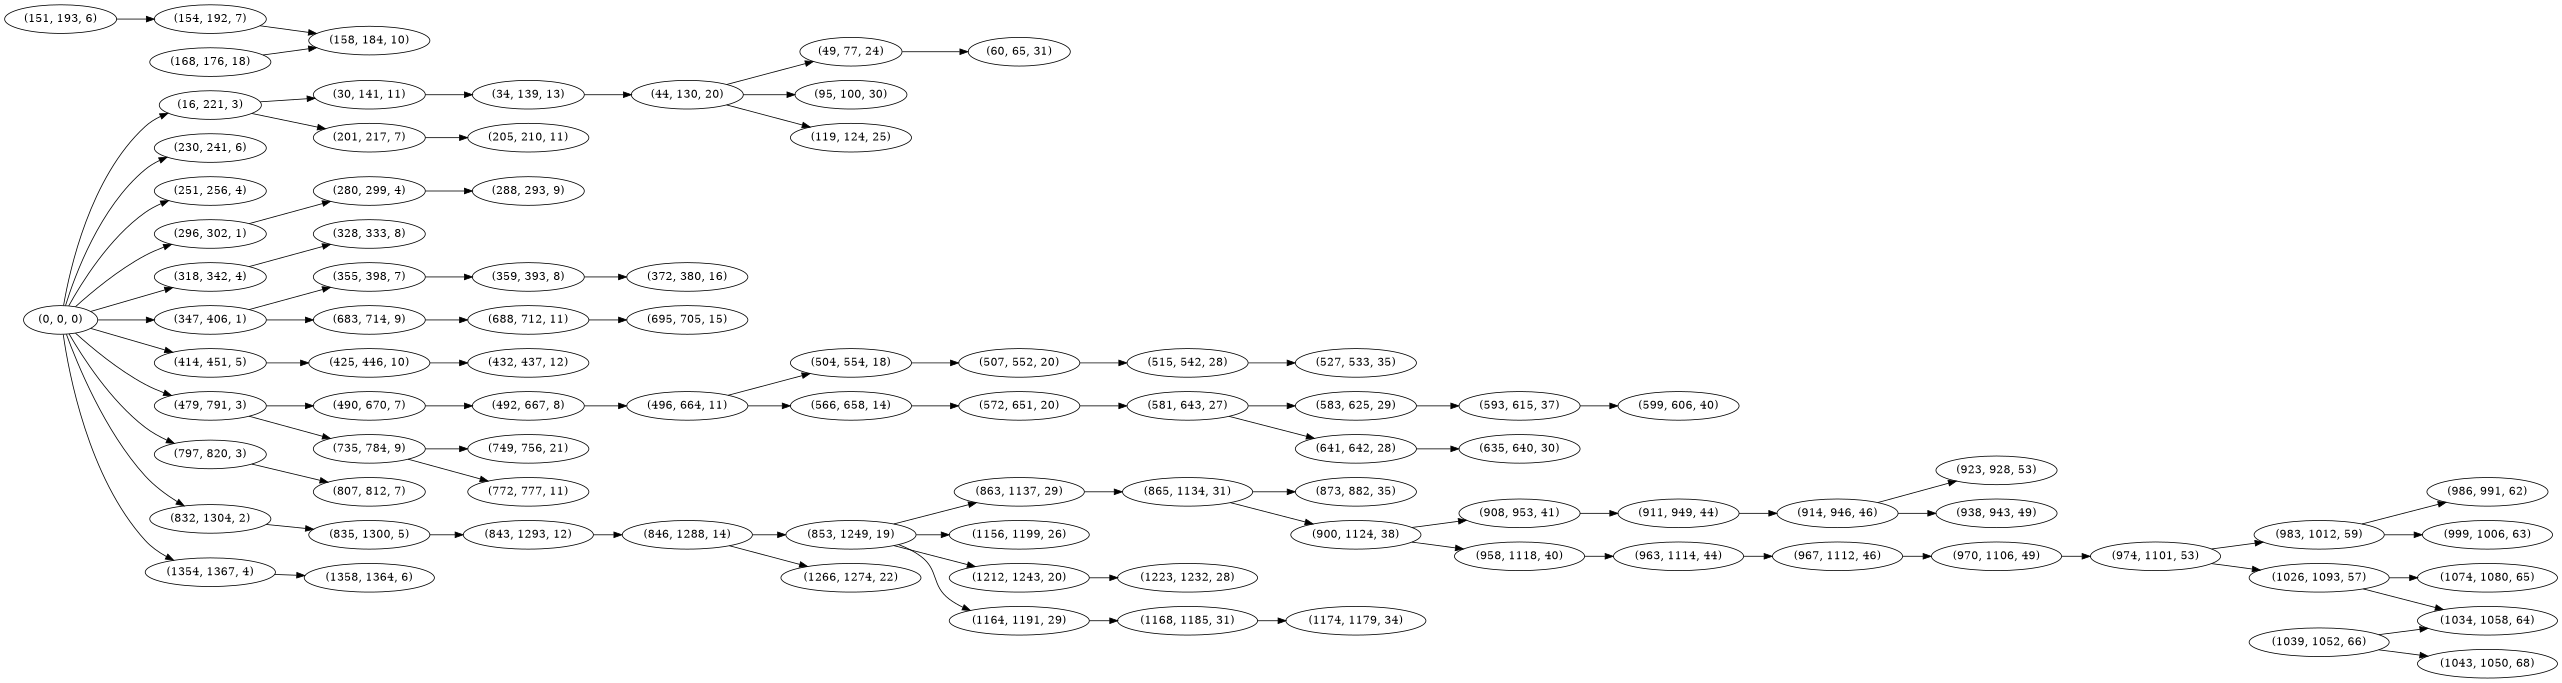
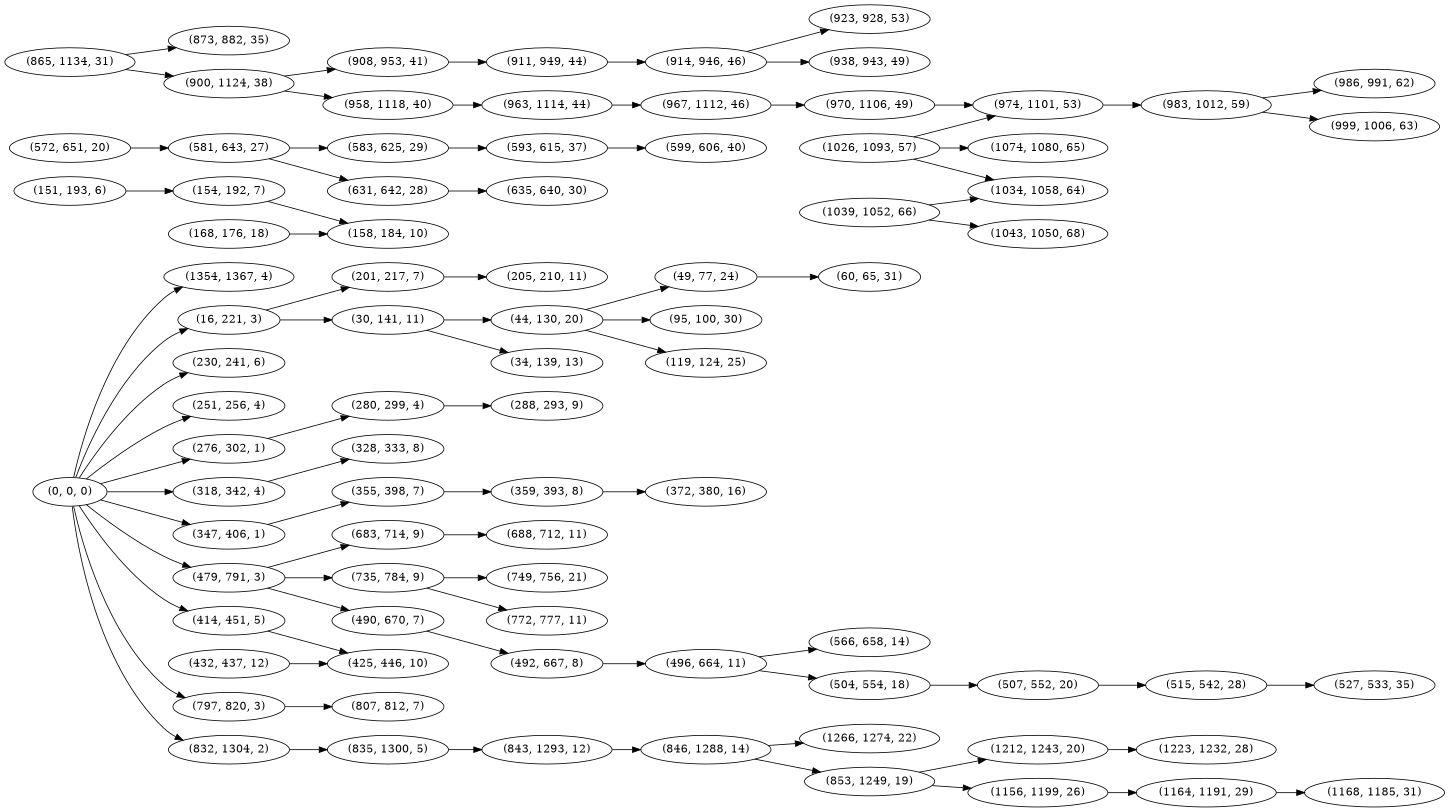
edge "(34, 139, 13)" -> "(44, 130, 20)": now "(30, 141, 11)" -> "(44, 130, 20)"
node "(296, 302, 1)": label "(296, 302, 1)" -> "(276, 302, 1)"
edge "(347, 406, 1)" -> "(683, 714, 9)": now "(479, 791, 3)" -> "(683, 714, 9)"
node "(695, 705, 15)": removed
edge "(425, 446, 10)" -> "(432, 437, 12)": reversed
edge "(566, 658, 14)" -> "(572, 651, 20)": removed
node "(641, 642, 28)": label "(641, 642, 28)" -> "(631, 642, 28)"
node "(863, 1137, 29)": removed
edge "(974, 1101, 53)" -> "(1026, 1093, 57)": reversed
edge "(853, 1249, 19)" -> "(1164, 1191, 29)": now "(1156, 1199, 26)" -> "(1164, 1191, 29)"
node "(1358, 1364, 6)": removed
node "(1174, 1179, 34)": removed
